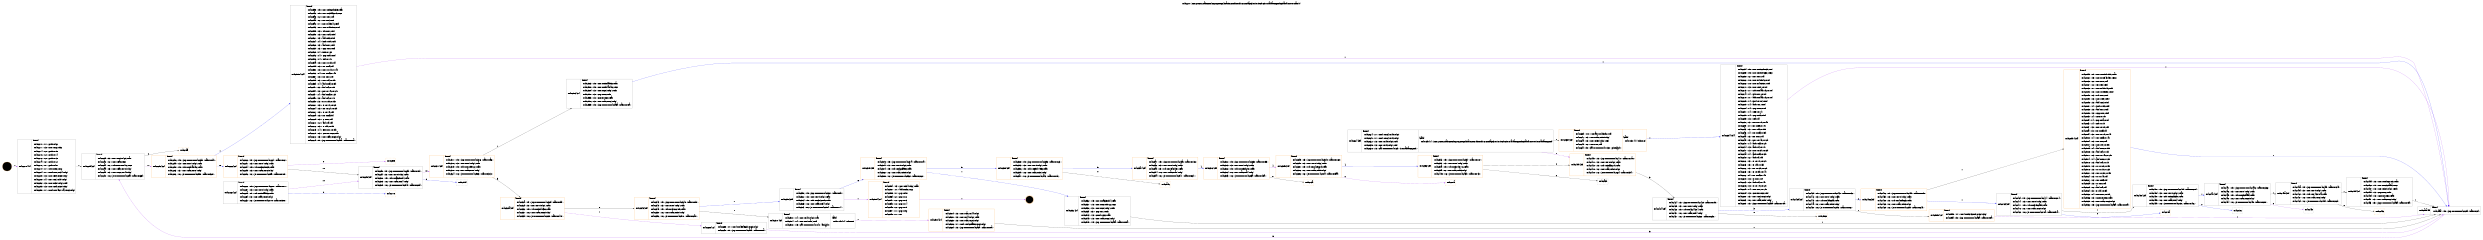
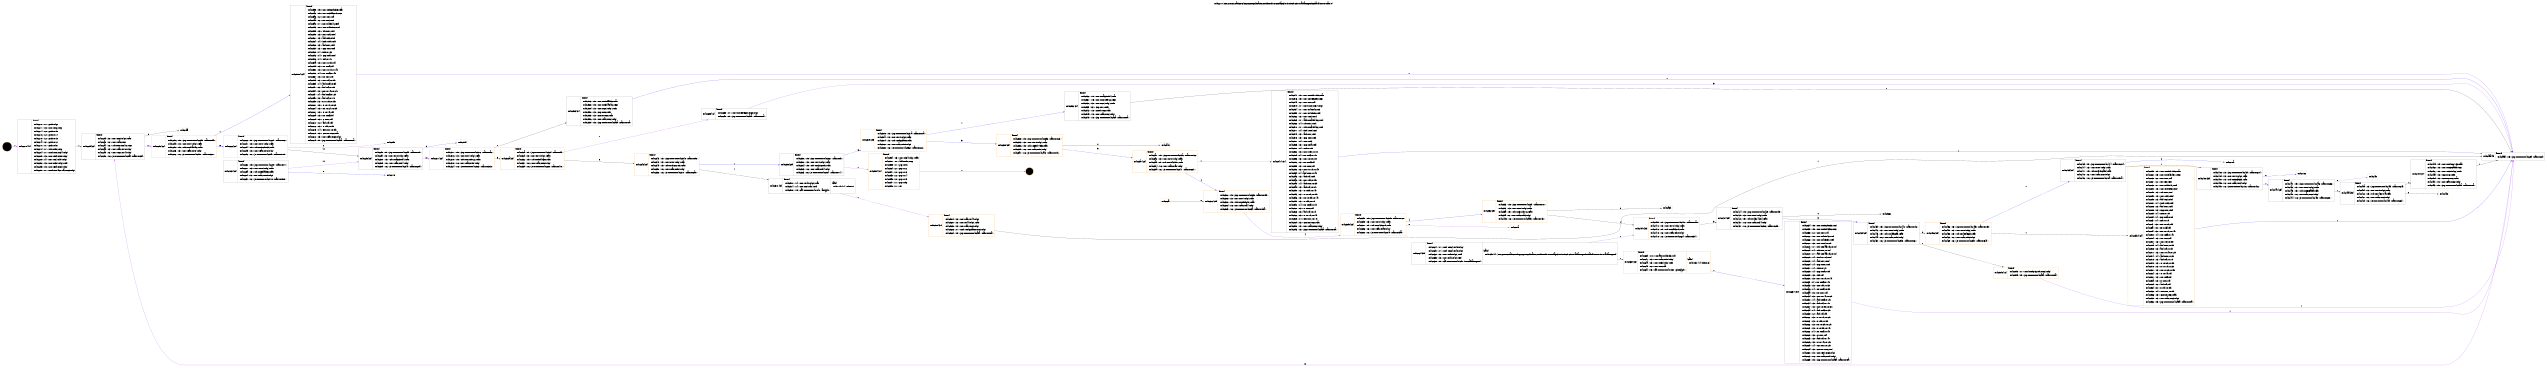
node "0x402941 [151]": added
edge "0x4023c0 [25]" -> "0x4026fa": reversed
